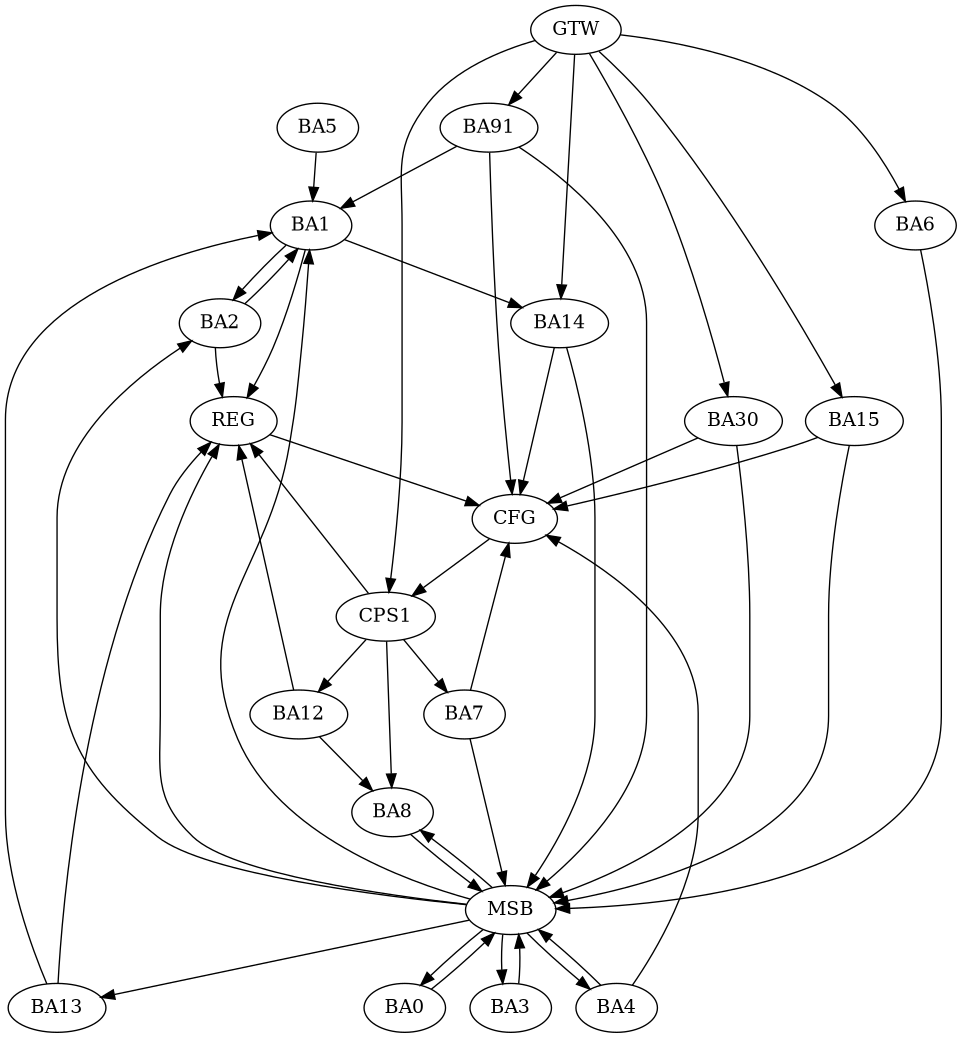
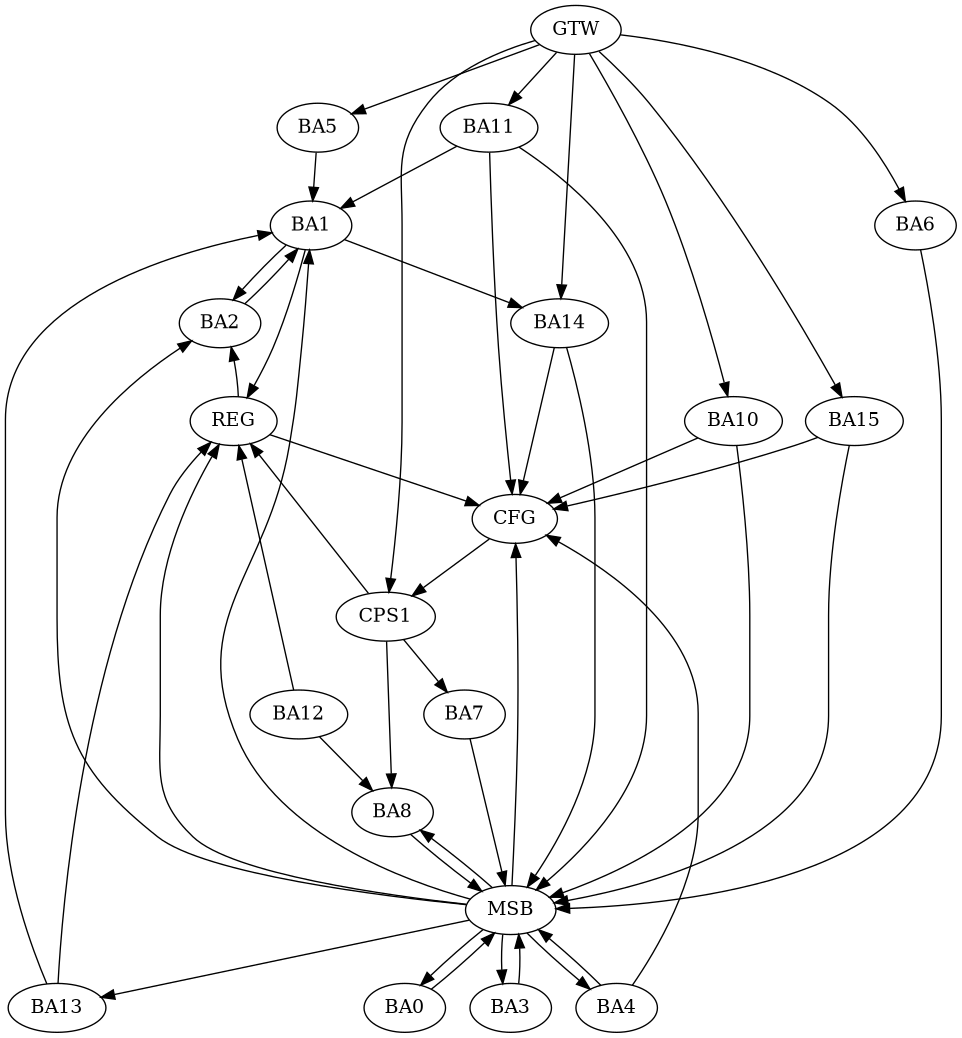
edge "GTW" -> "BA5": added
node "BA91": label "BA91" -> "BA11"
edge "BA2" -> "REG": reversed
node "BA30": label "BA30" -> "BA10"
edge "BA7" -> "CFG": now "MSB" -> "CFG"
edge "CPS1" -> "BA12": removed
